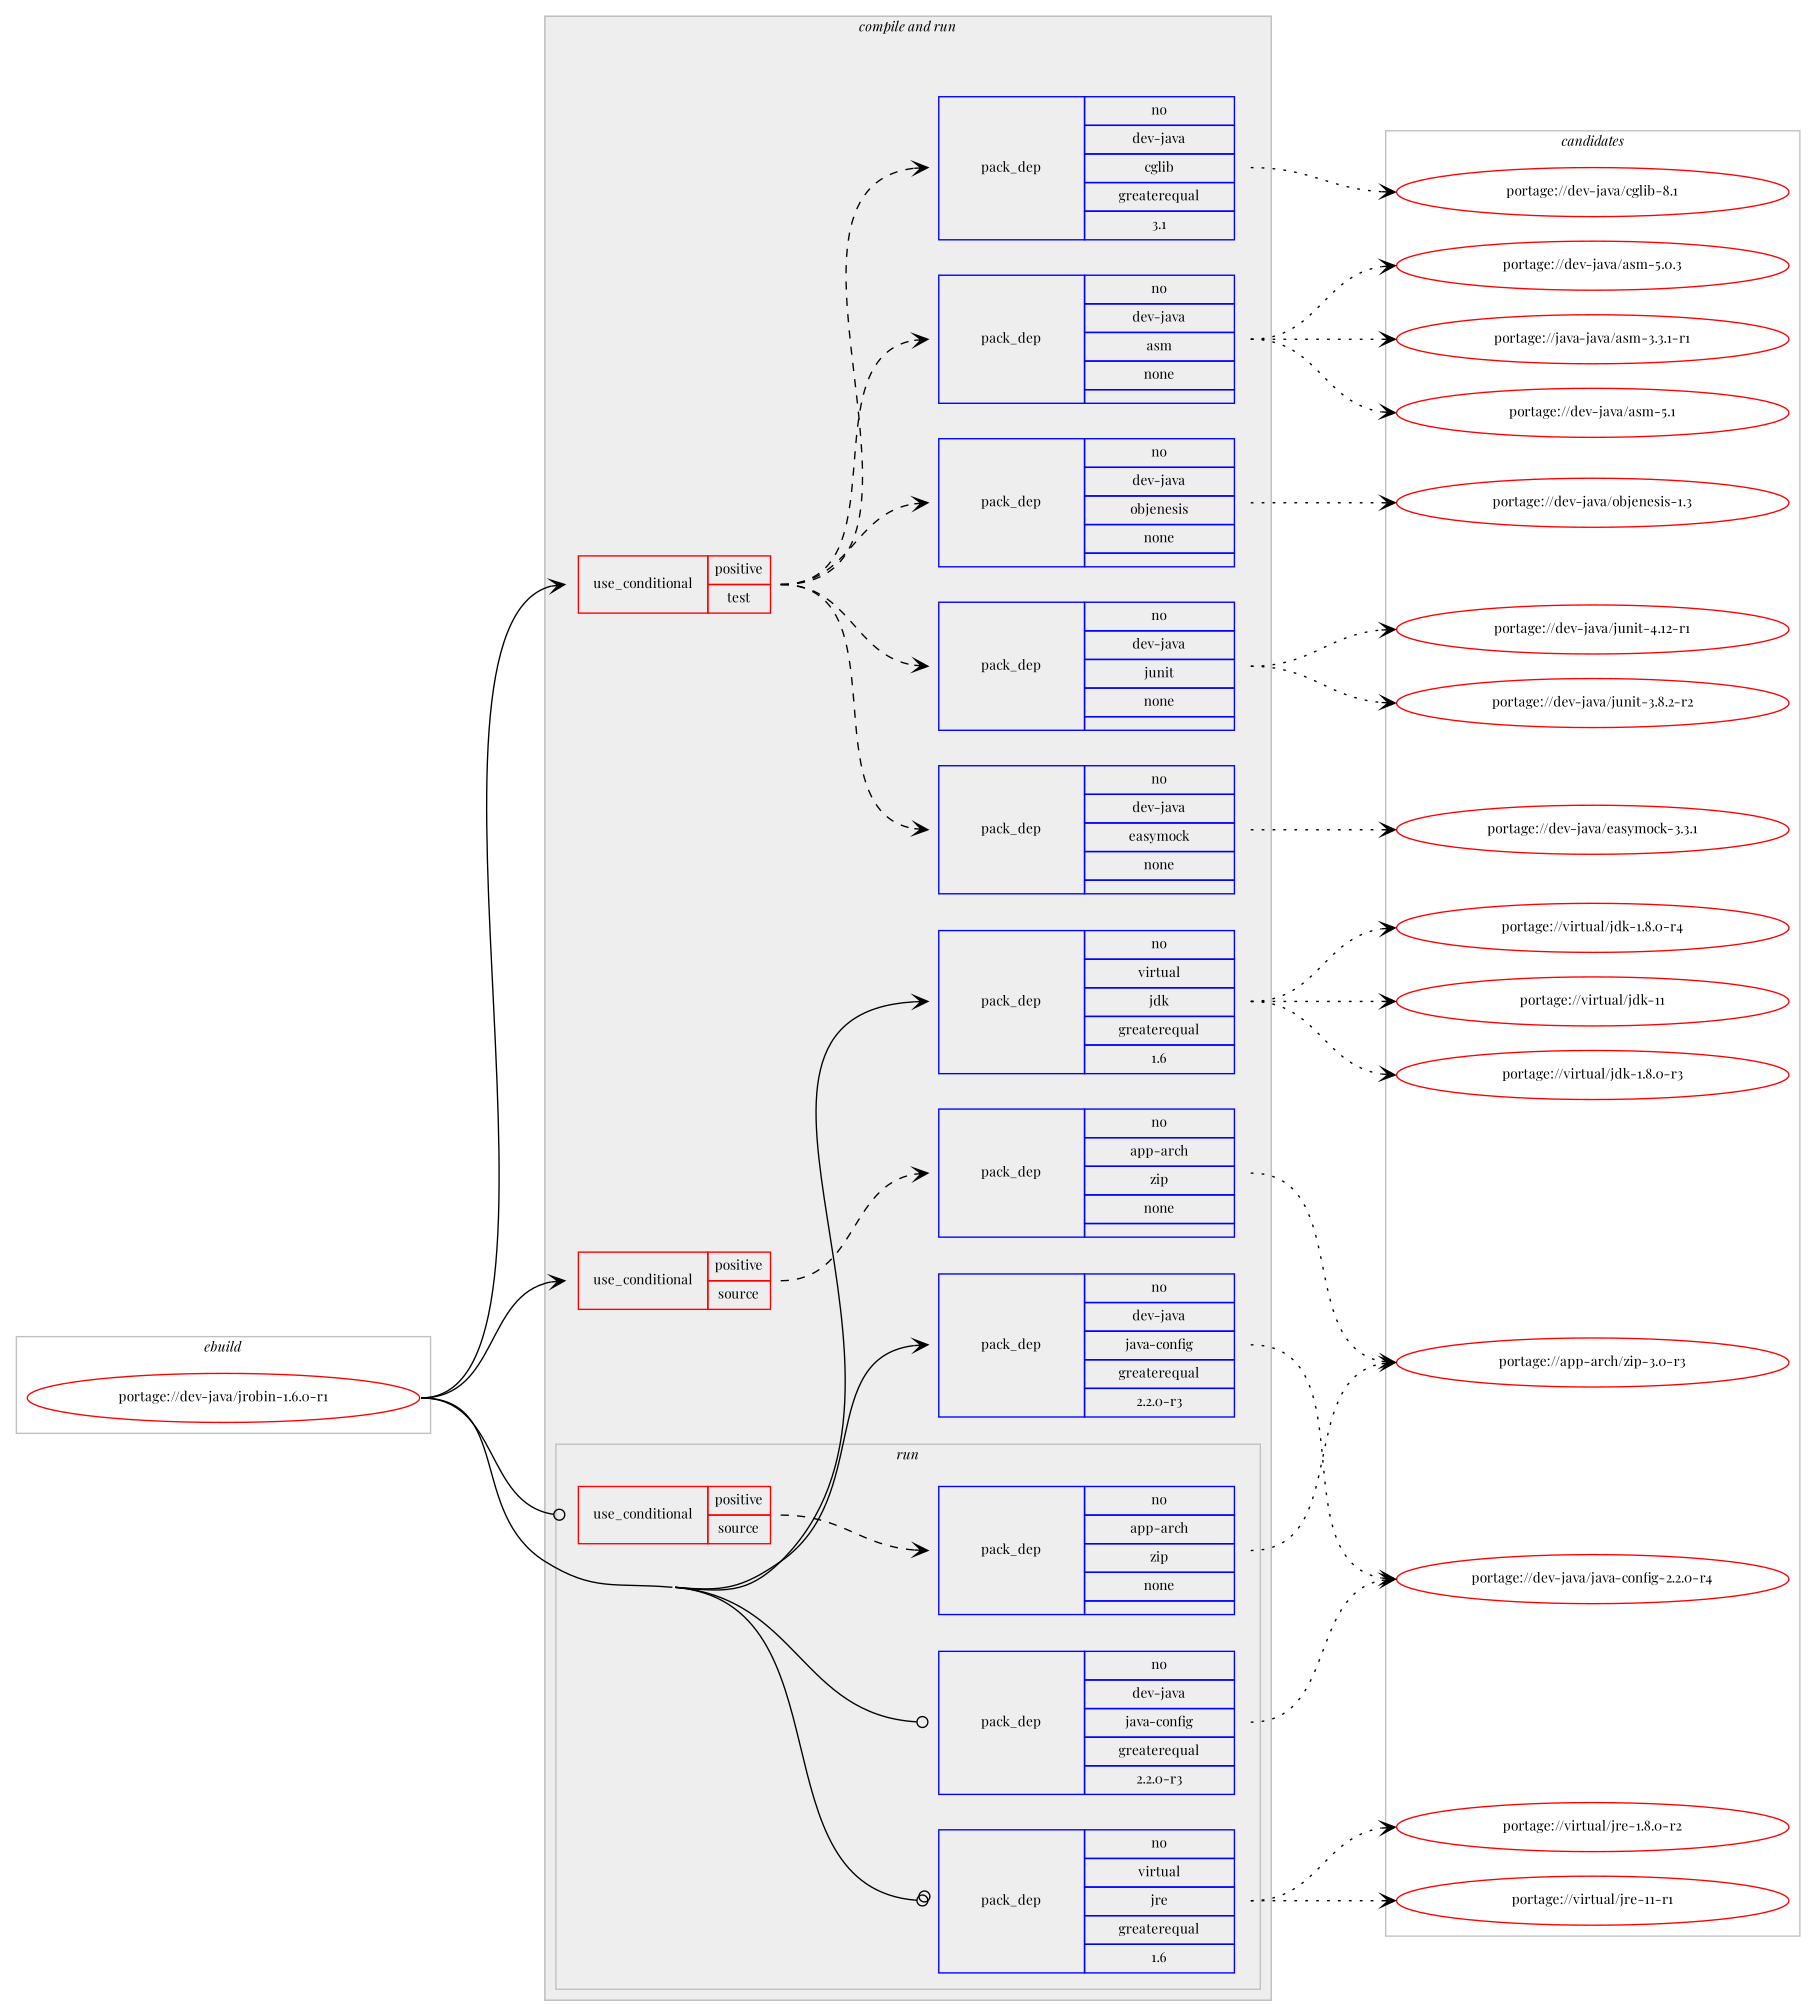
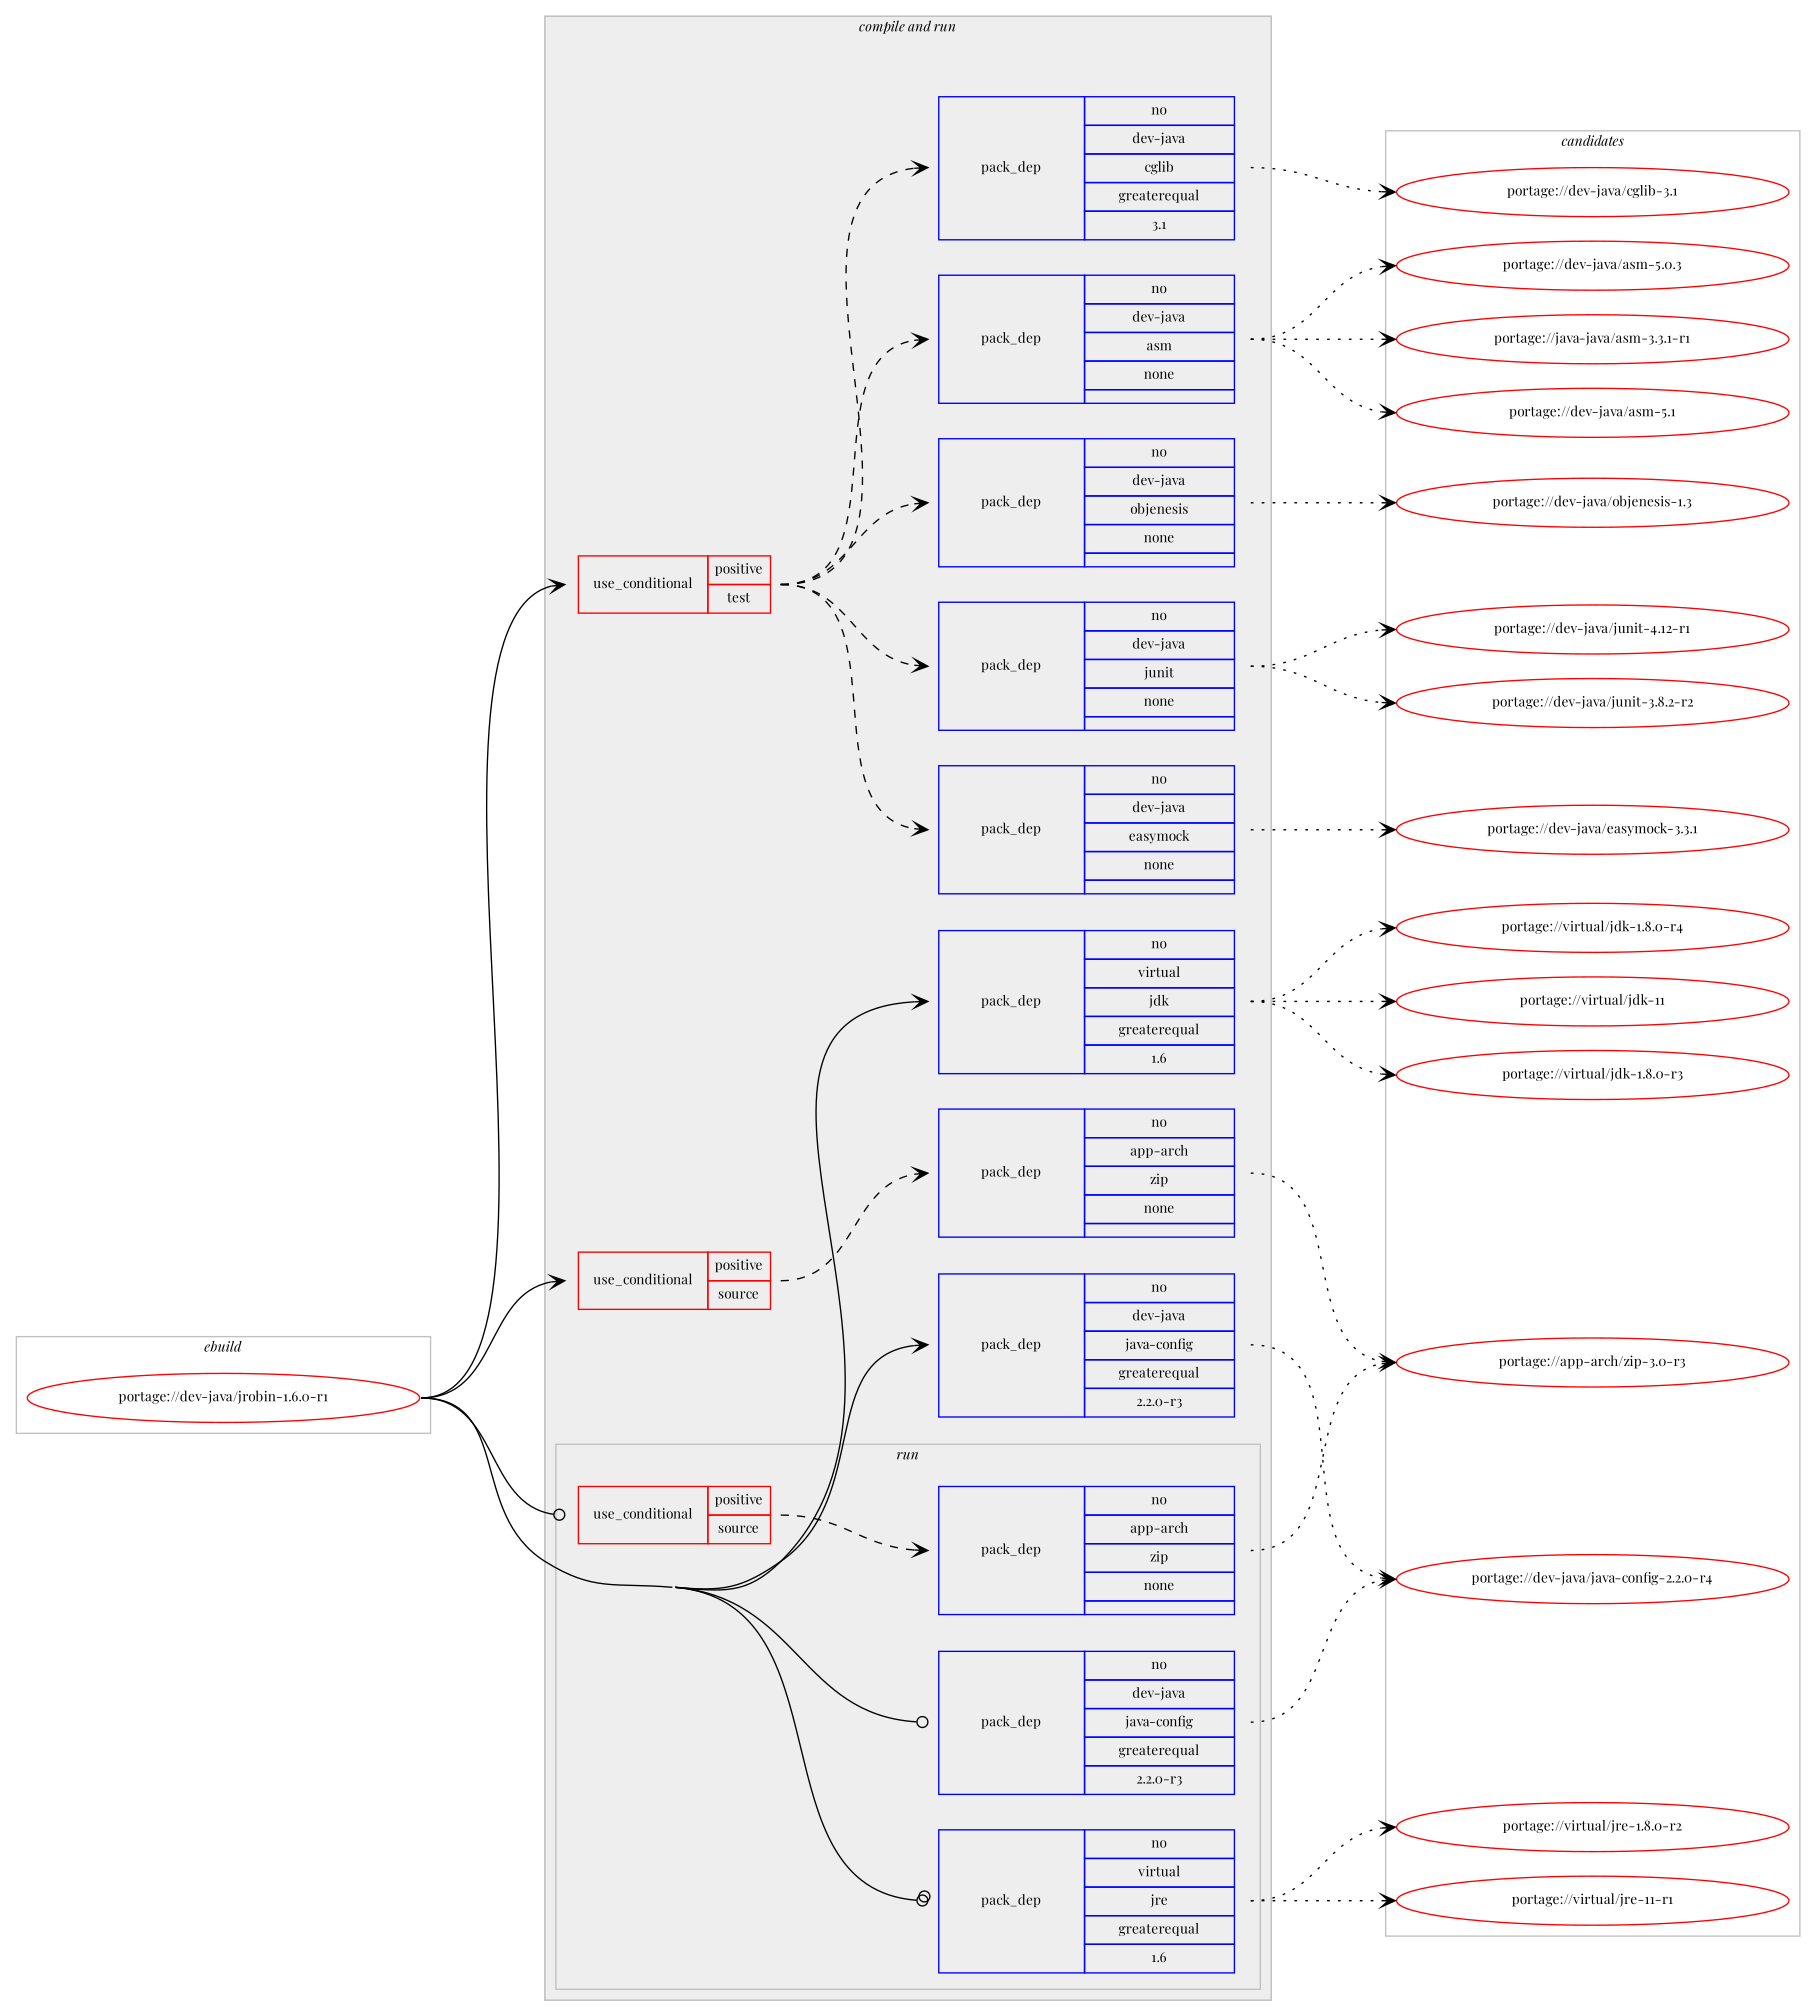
node "portage://dev-java/cglib-8.1": label "portage://dev-java/cglib-8.1" -> "portage://dev-java/cglib-3.1"
